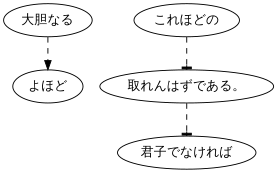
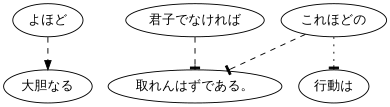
edge "大胆なる" -> "よほど": reversed
node "行動は": added
edge "取れんはずである。" -> "君子でなければ": reversed
